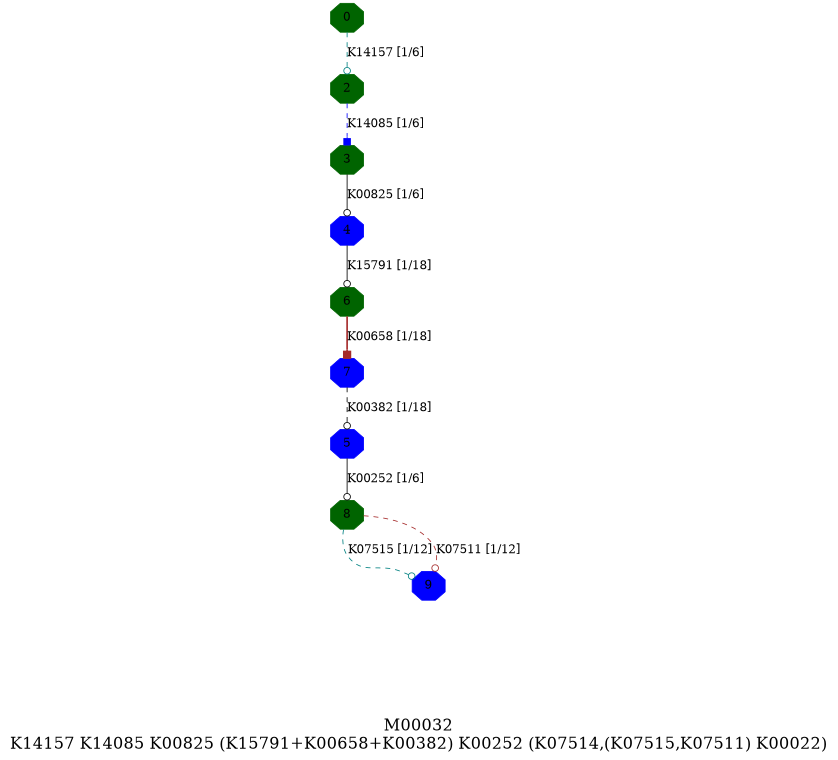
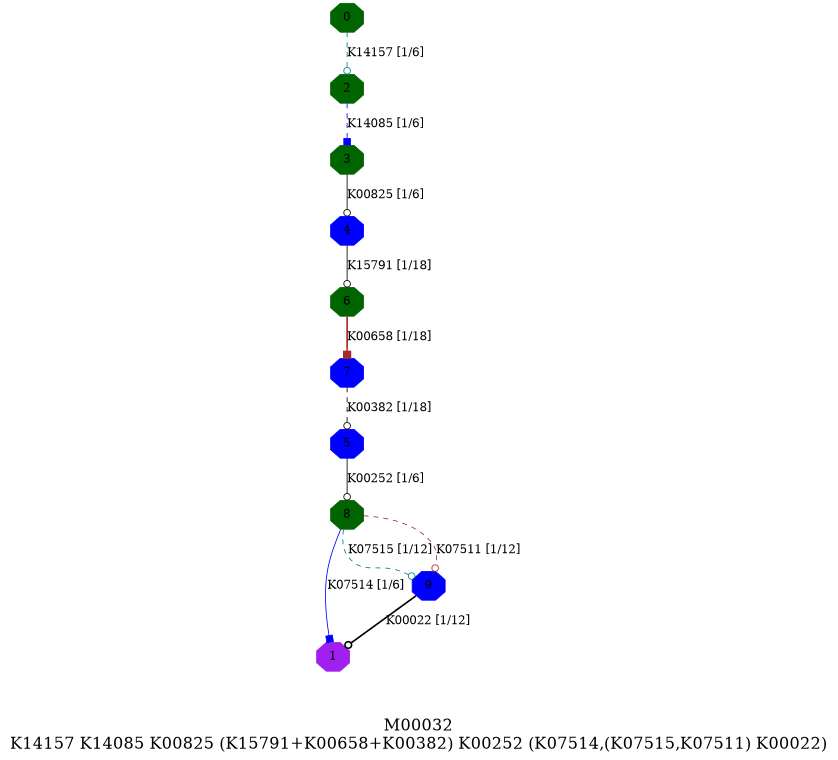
node "1": added
